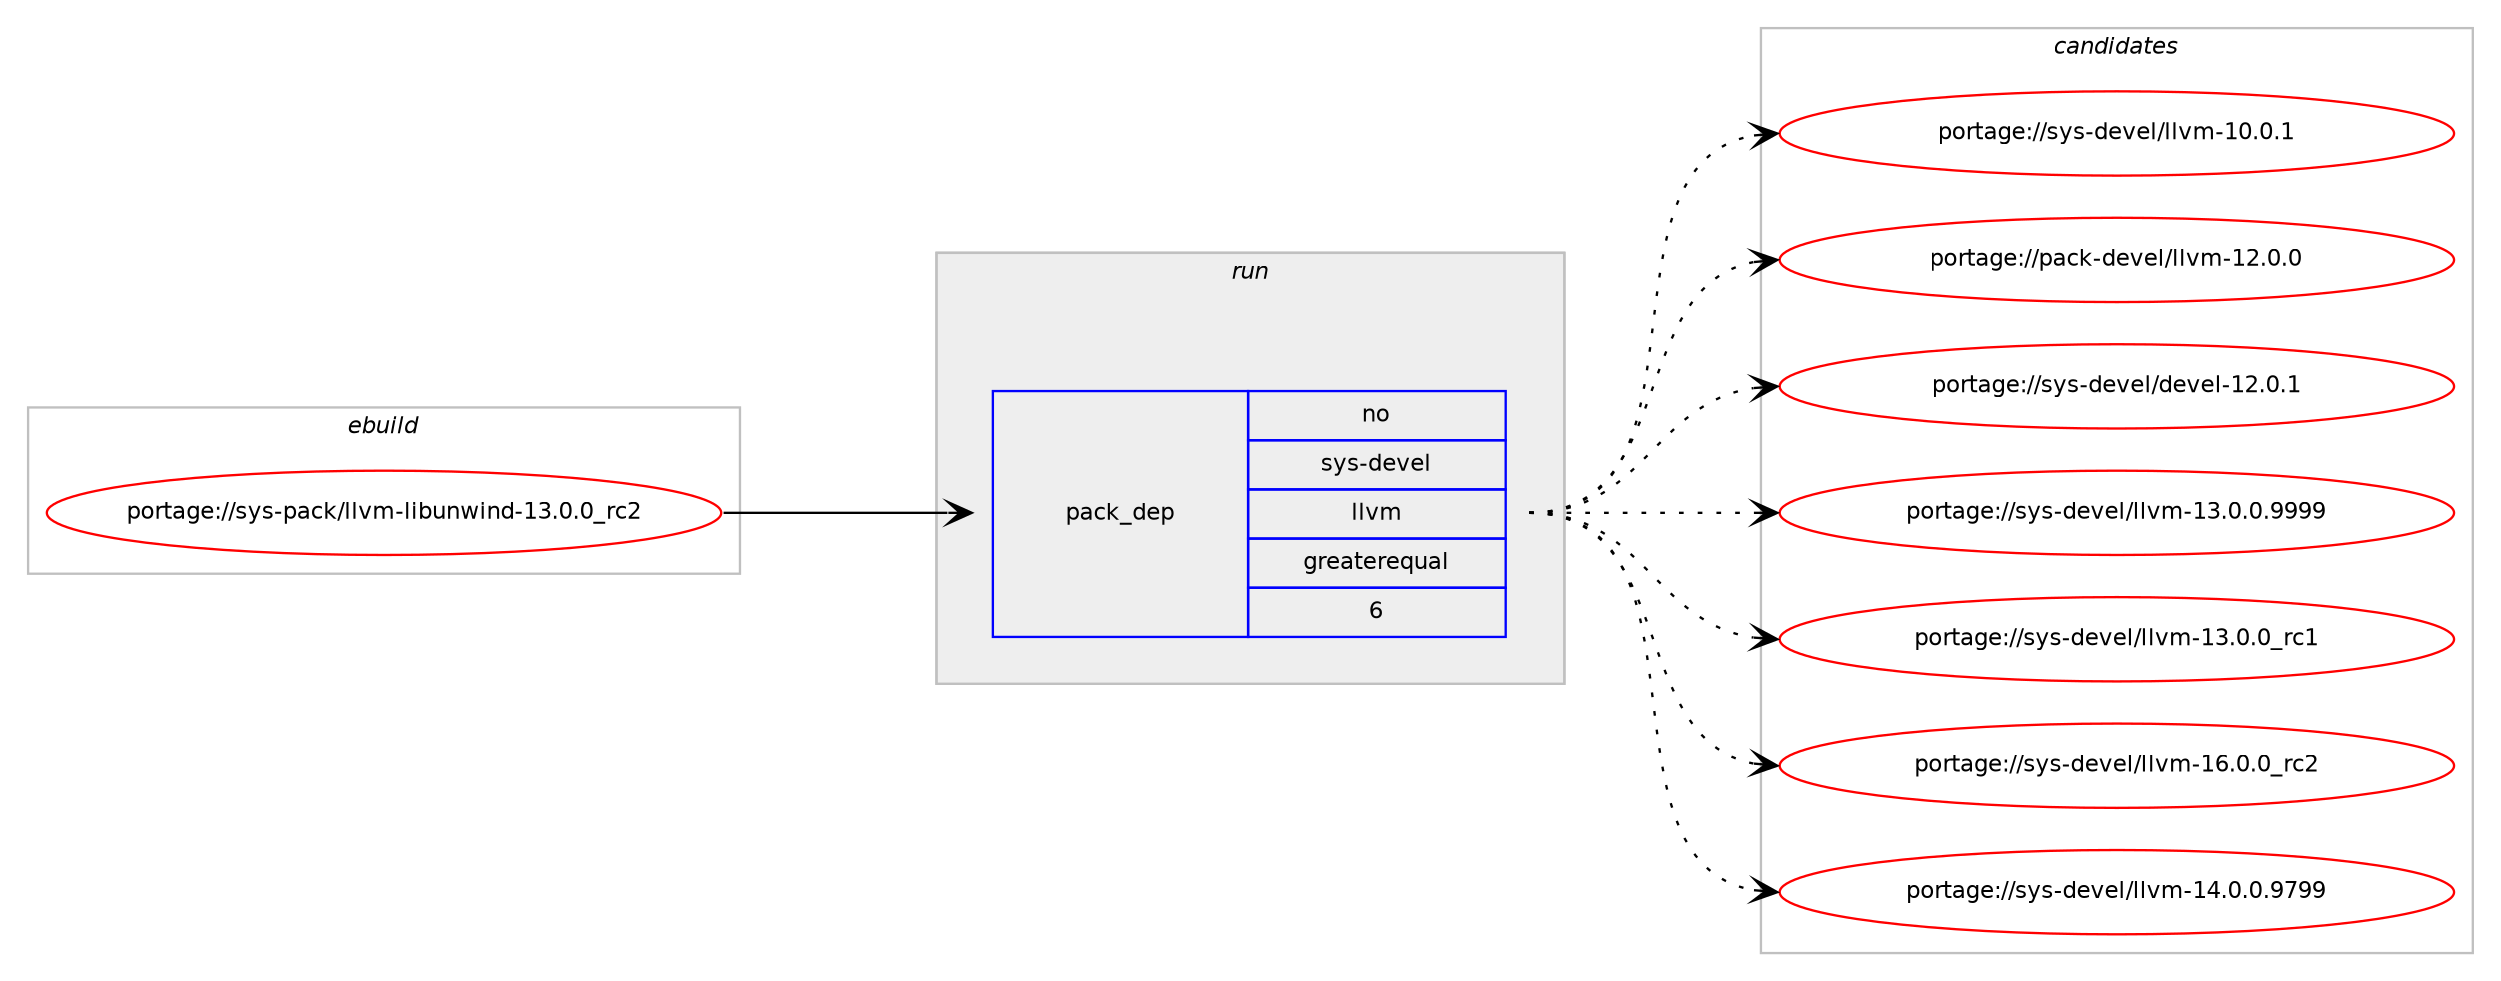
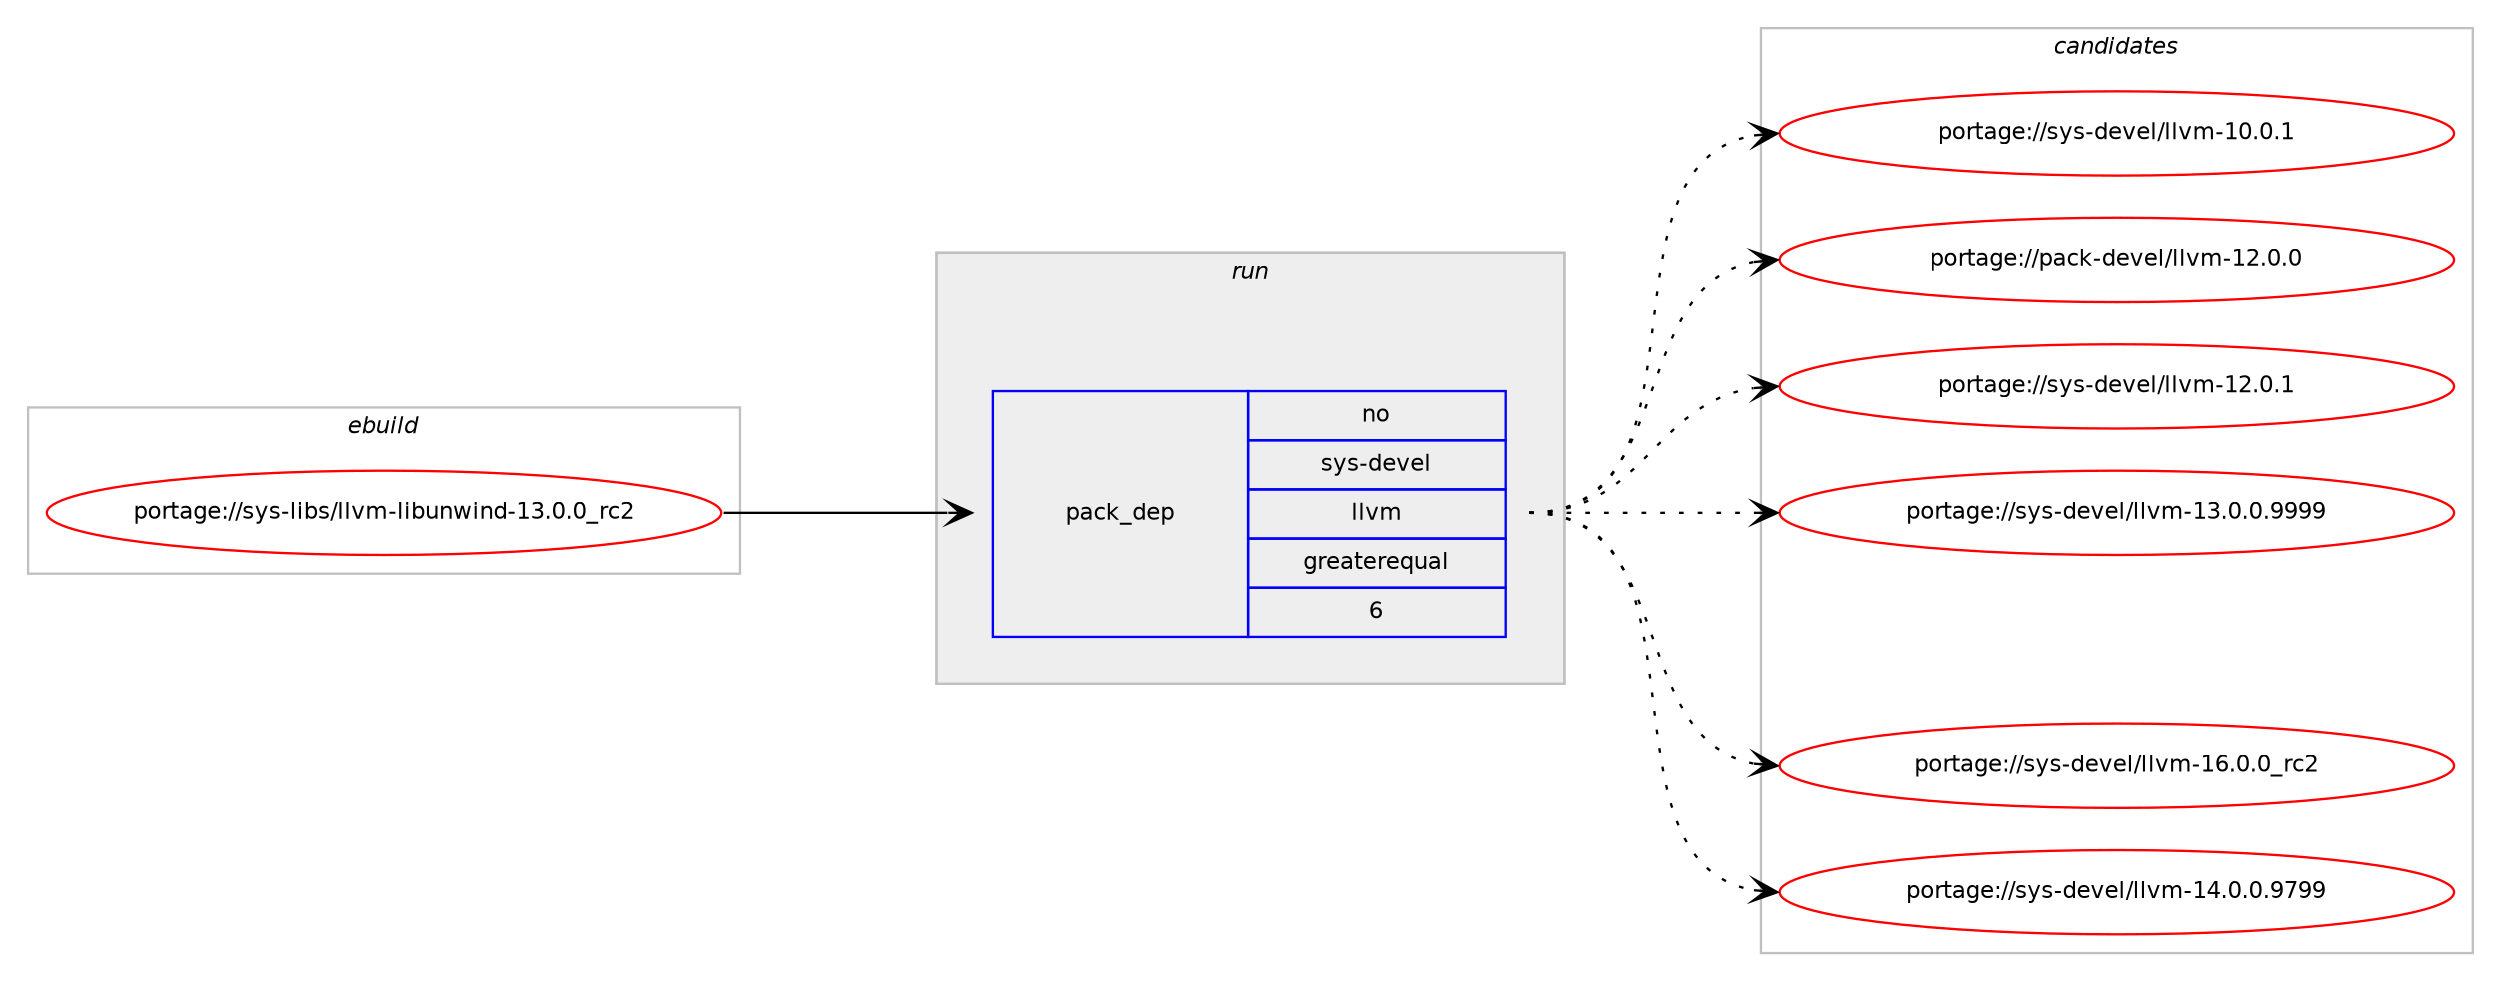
node "portage://sys-devel/devel-12.0.1": label "portage://sys-devel/devel-12.0.1" -> "portage://sys-devel/llvm-12.0.1"
node "portage://sys-pack/llvm-libunwind-13.0.0_rc2": label "portage://sys-pack/llvm-libunwind-13.0.0_rc2" -> "portage://sys-libs/llvm-libunwind-13.0.0_rc2"
node "portage://sys-devel/llvm-13.0.0_rc1": removed
